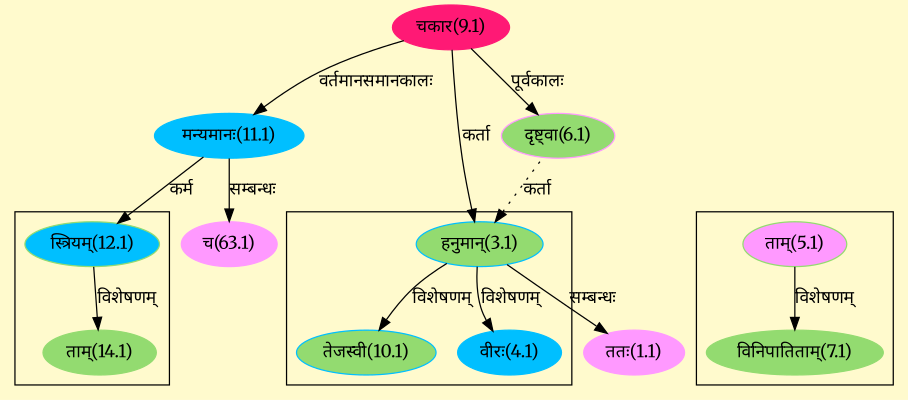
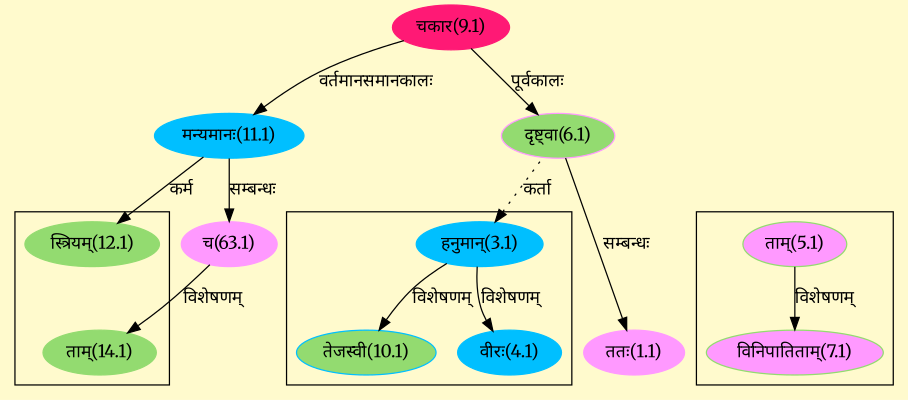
edge "चकार(9.1)" -> "हनुमान्(3.1)": removed, label "कर्ता"
node "स्त्रियम्(12.1)": fillcolor #00bfff -> #93db70
node "हनुमान्(3.1)": fillcolor #93db70 -> #00bfff
edge "स्त्रियम्(12.1)" -> "ताम्(14.1)": now "च(63.1)" -> "ताम्(14.1)"
edge "हनुमान्(3.1)" -> "ततः(1.1)": now "दृष्ट्वा(6.1)" -> "ततः(1.1)"
node "विनिपातिताम्(7.1)": fillcolor #93db70 -> #ff99ff
